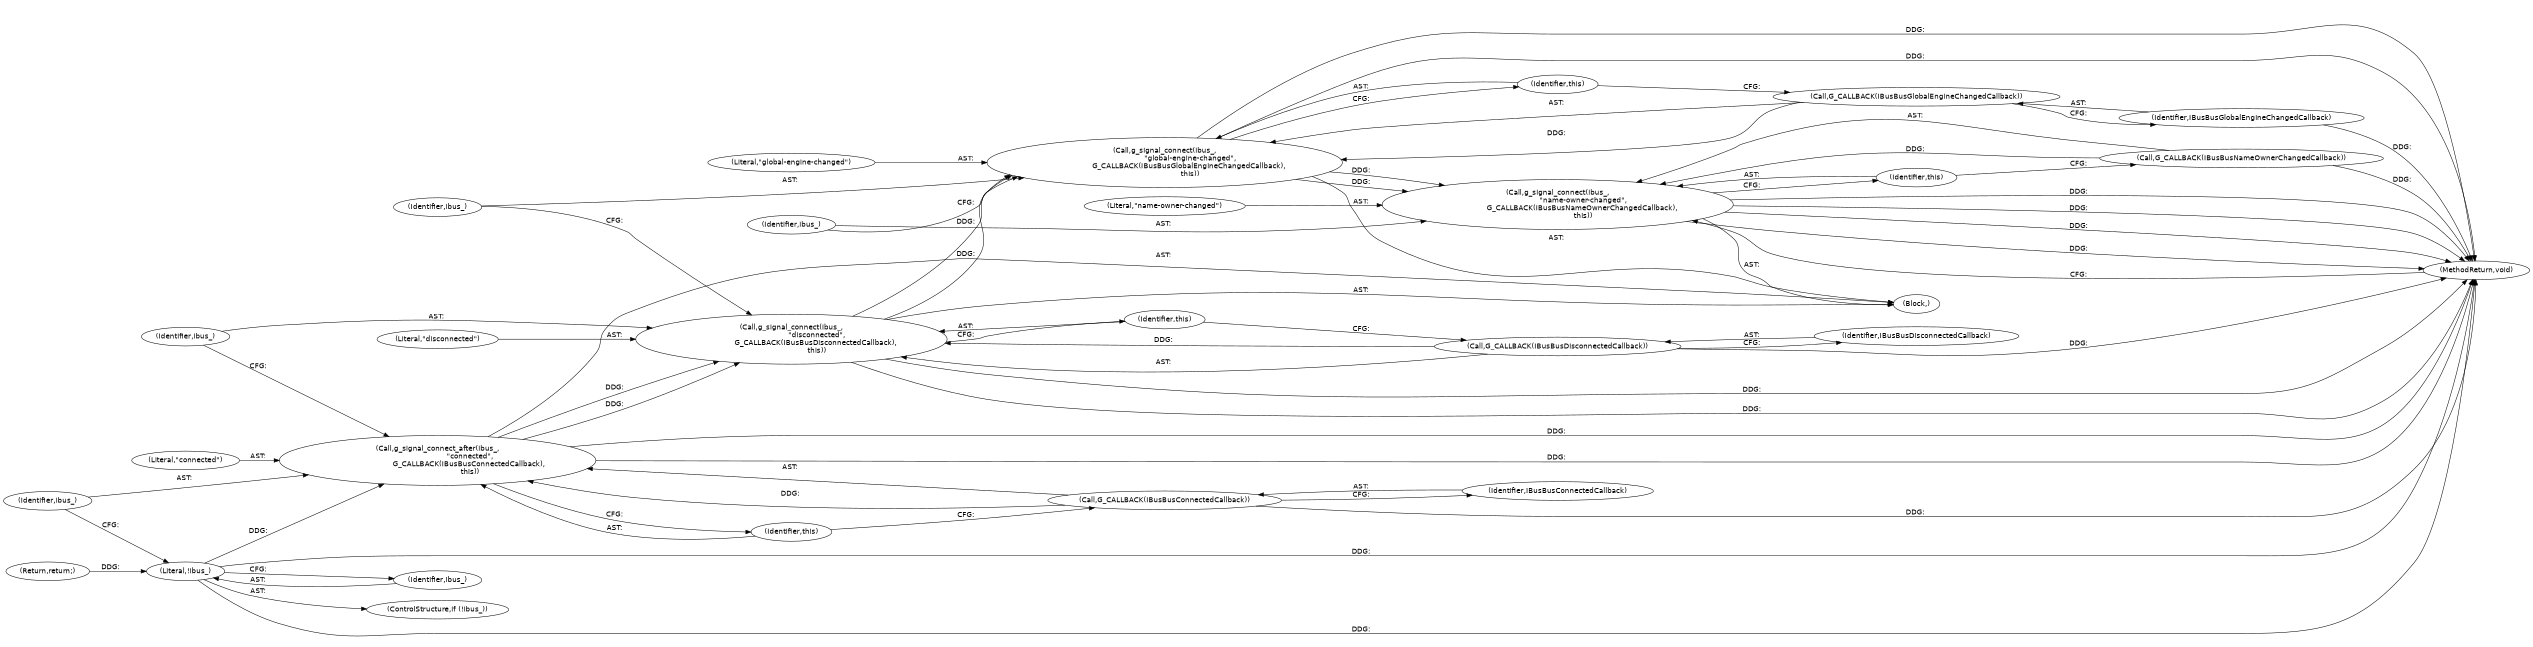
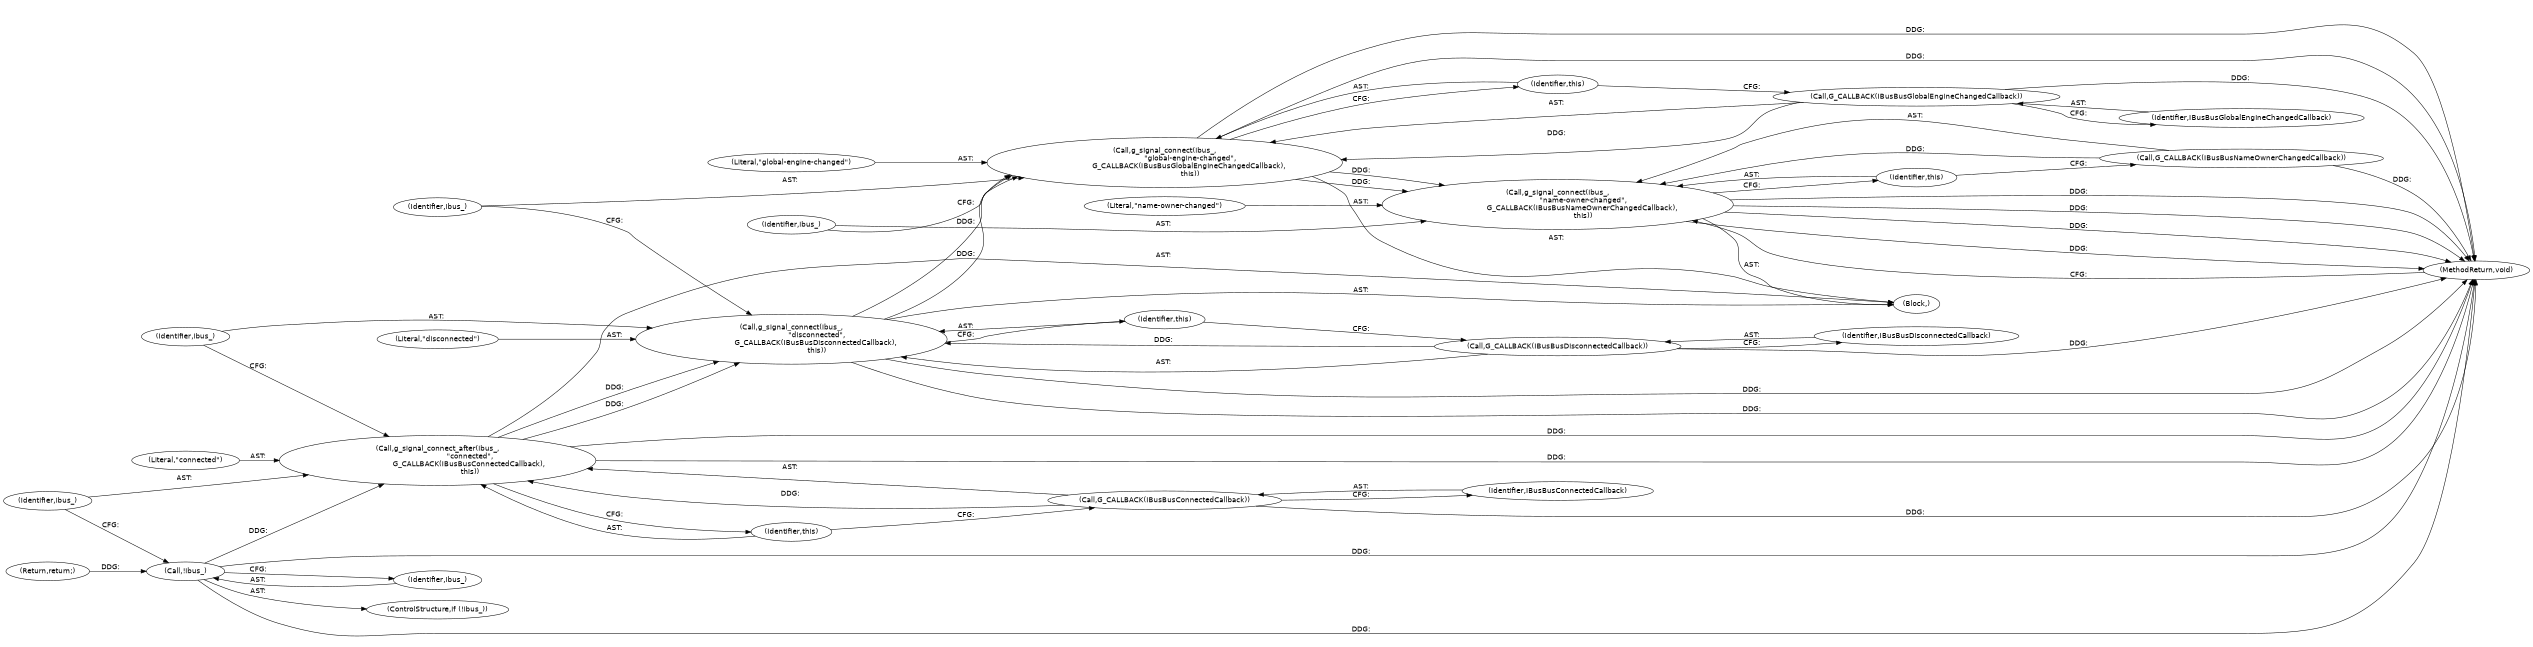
edge "(Identifier,IBusBusGlobalEngineChangedCallback)" -> "(MethodReturn,void)": now "(Call,G_CALLBACK(IBusBusGlobalEngineChangedCallback))" -> "(MethodReturn,void)"
node "(Literal,!ibus_)": label "(Literal,!ibus_)" -> "(Call,!ibus_)"
